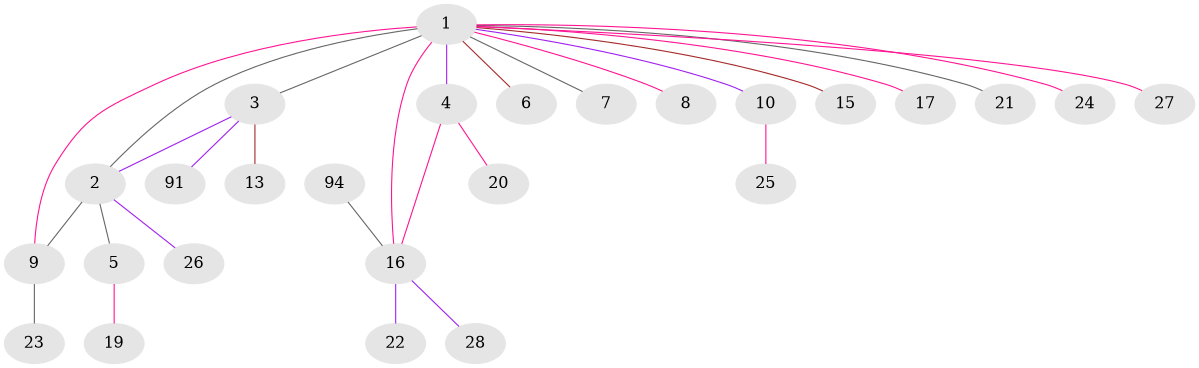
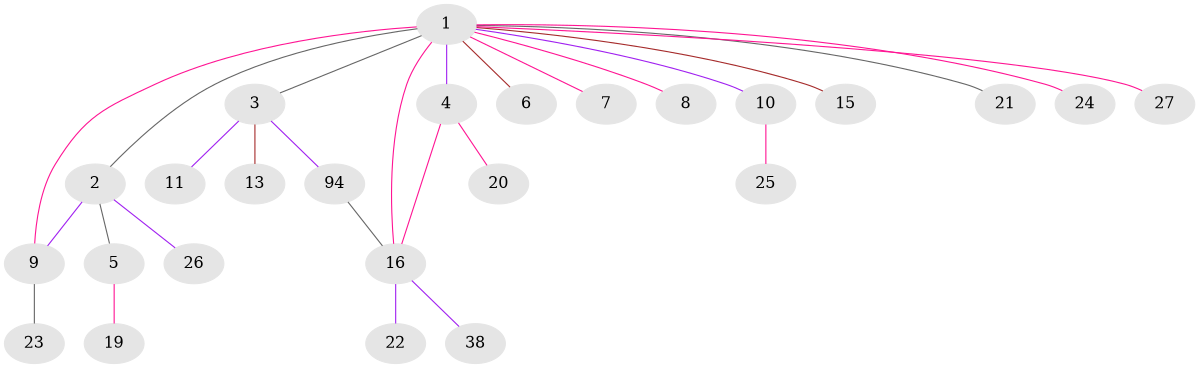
edge "1" -- "7": color gray40 -> deeppink
node "17": removed
edge "3" -- "2": now "3" -- "94"
node "91": label "91" -> "11"
edge "2" -- "9": color gray40 -> purple
node "28": label "28" -> "38"
